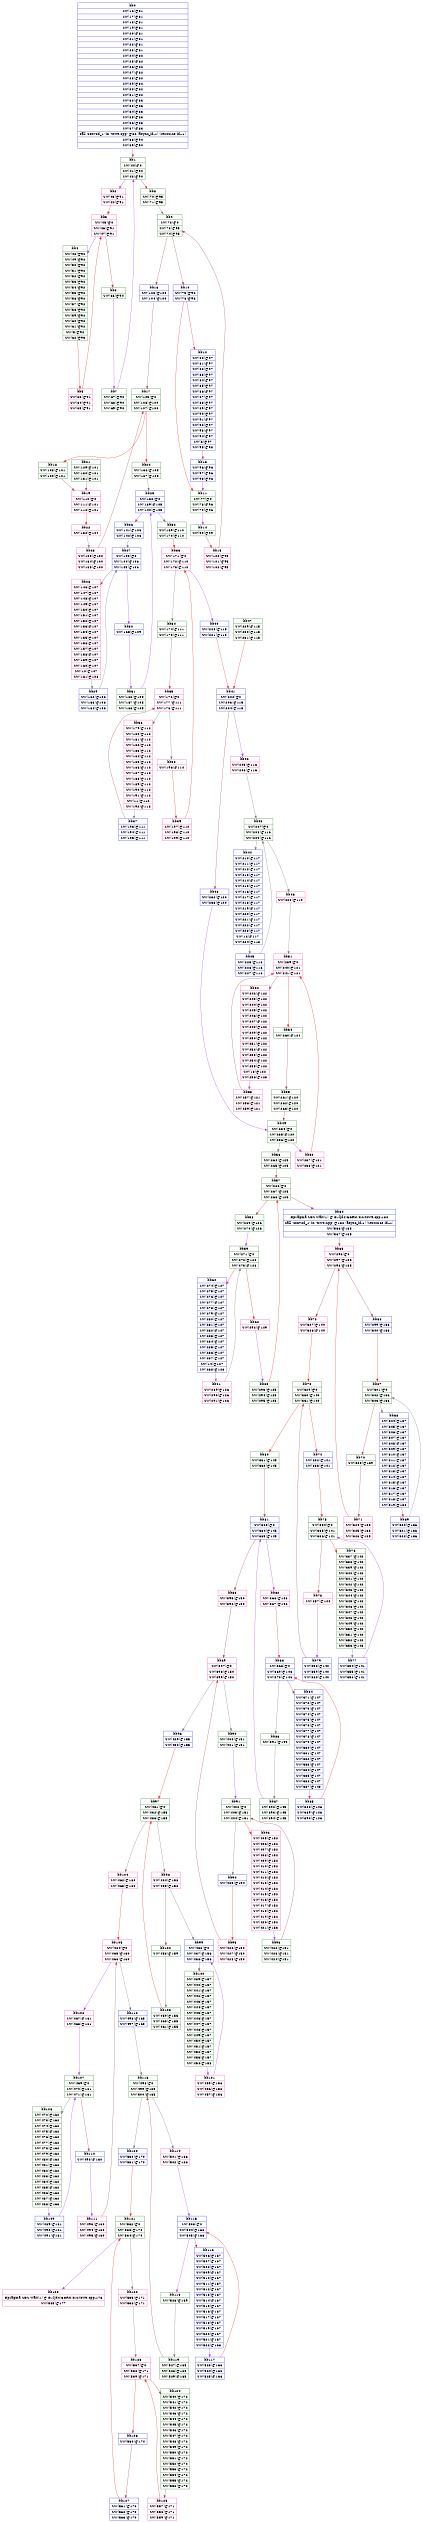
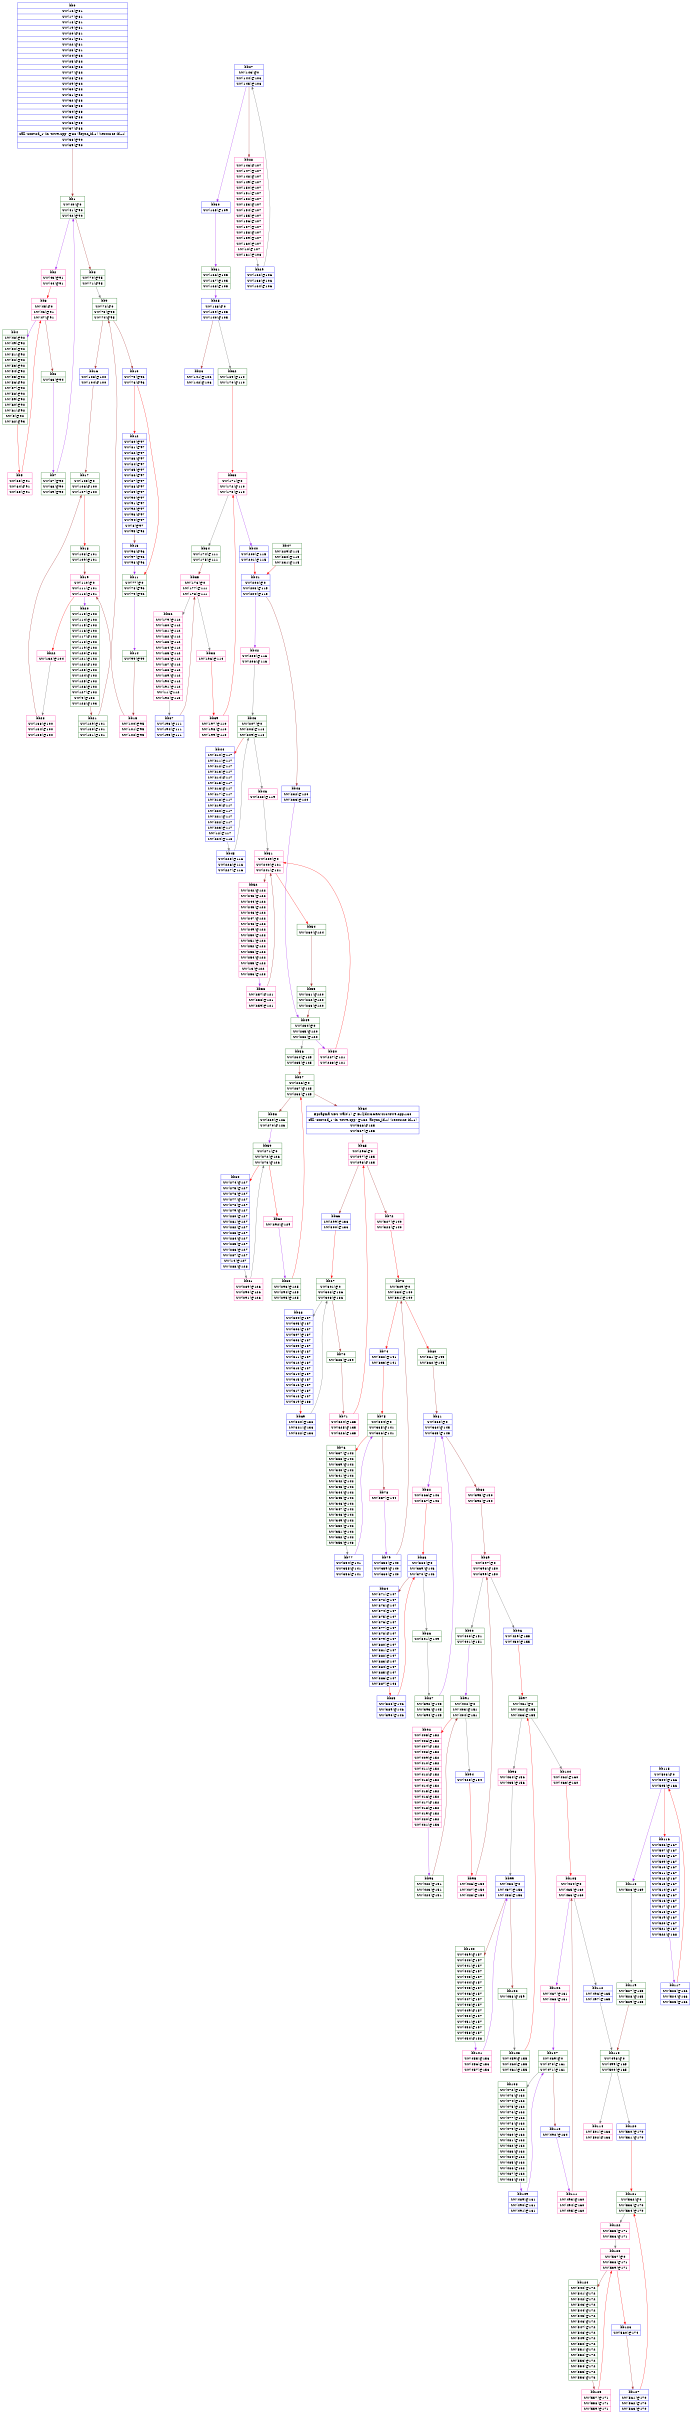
node "bb24": removed
edge "bb26" -> "bb27": removed
node "bb20": added
edge "bb43" -> "bb44": color gray40 -> red
edge "bb98" -> "bb102": now "bb99" -> "bb102"
edge "bb114" -> "bb115": removed
node "bb128": removed
